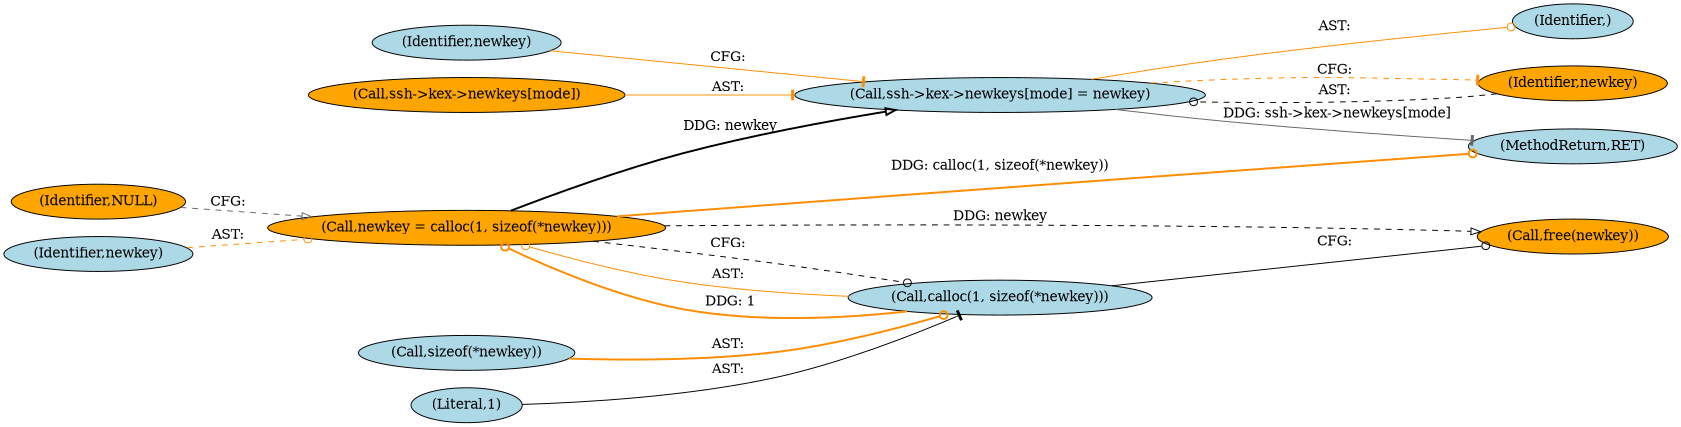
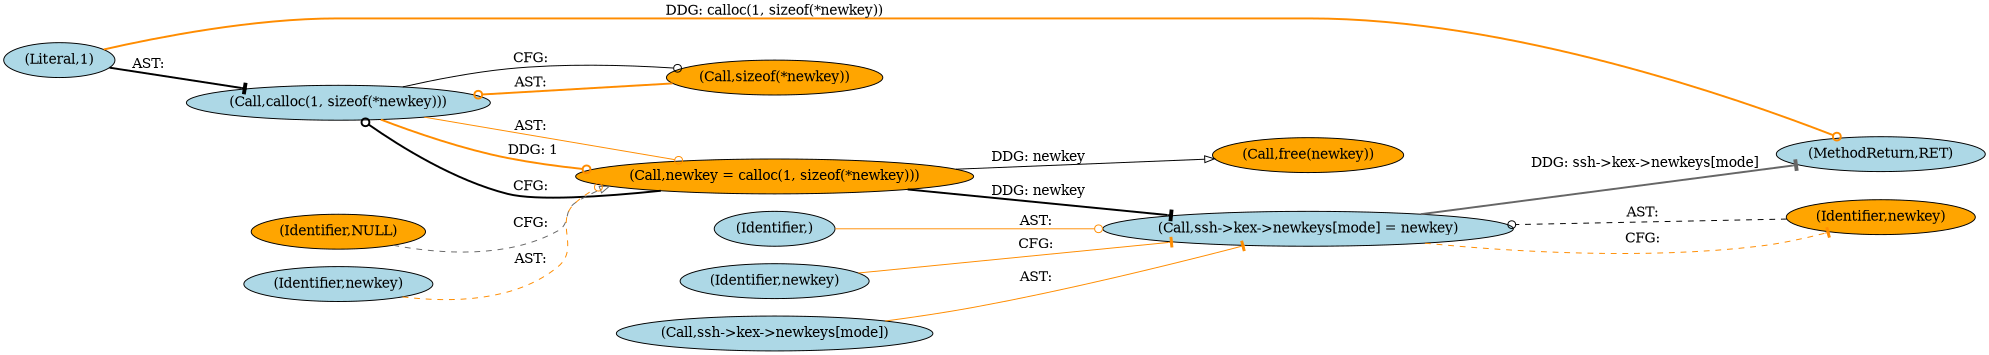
edge "(Call,ssh->kex->newkeys[mode] = newkey)" -> "(Identifier,)": reversed
node "(Call,ssh->kex->newkeys[mode])": fillcolor orange -> lightblue
edge "(Call,ssh->kex->newkeys[mode] = newkey)" -> "(MethodReturn,RET)": style solid -> bold
edge "(Call,newkey = calloc(1, sizeof(*newkey)))" -> "(Call,ssh->kex->newkeys[mode] = newkey)": arrowhead onormal -> tee
edge "(Call,newkey = calloc(1, sizeof(*newkey)))" -> "(MethodReturn,RET)": now "(Literal,1)" -> "(MethodReturn,RET)"
edge "(Call,newkey = calloc(1, sizeof(*newkey)))" -> "(Call,free(newkey))": style dashed -> solid
edge "(Call,newkey = calloc(1, sizeof(*newkey)))" -> "(Call,calloc(1, sizeof(*newkey)))": style dashed -> bold
edge "(Call,calloc(1, sizeof(*newkey)))" -> "(Call,free(newkey))": now "(Call,calloc(1, sizeof(*newkey)))" -> "(Call,sizeof(*newkey))"
node "(Call,sizeof(*newkey))": fillcolor lightblue -> orange
edge "(Literal,1)" -> "(Call,calloc(1, sizeof(*newkey)))": style solid -> bold
